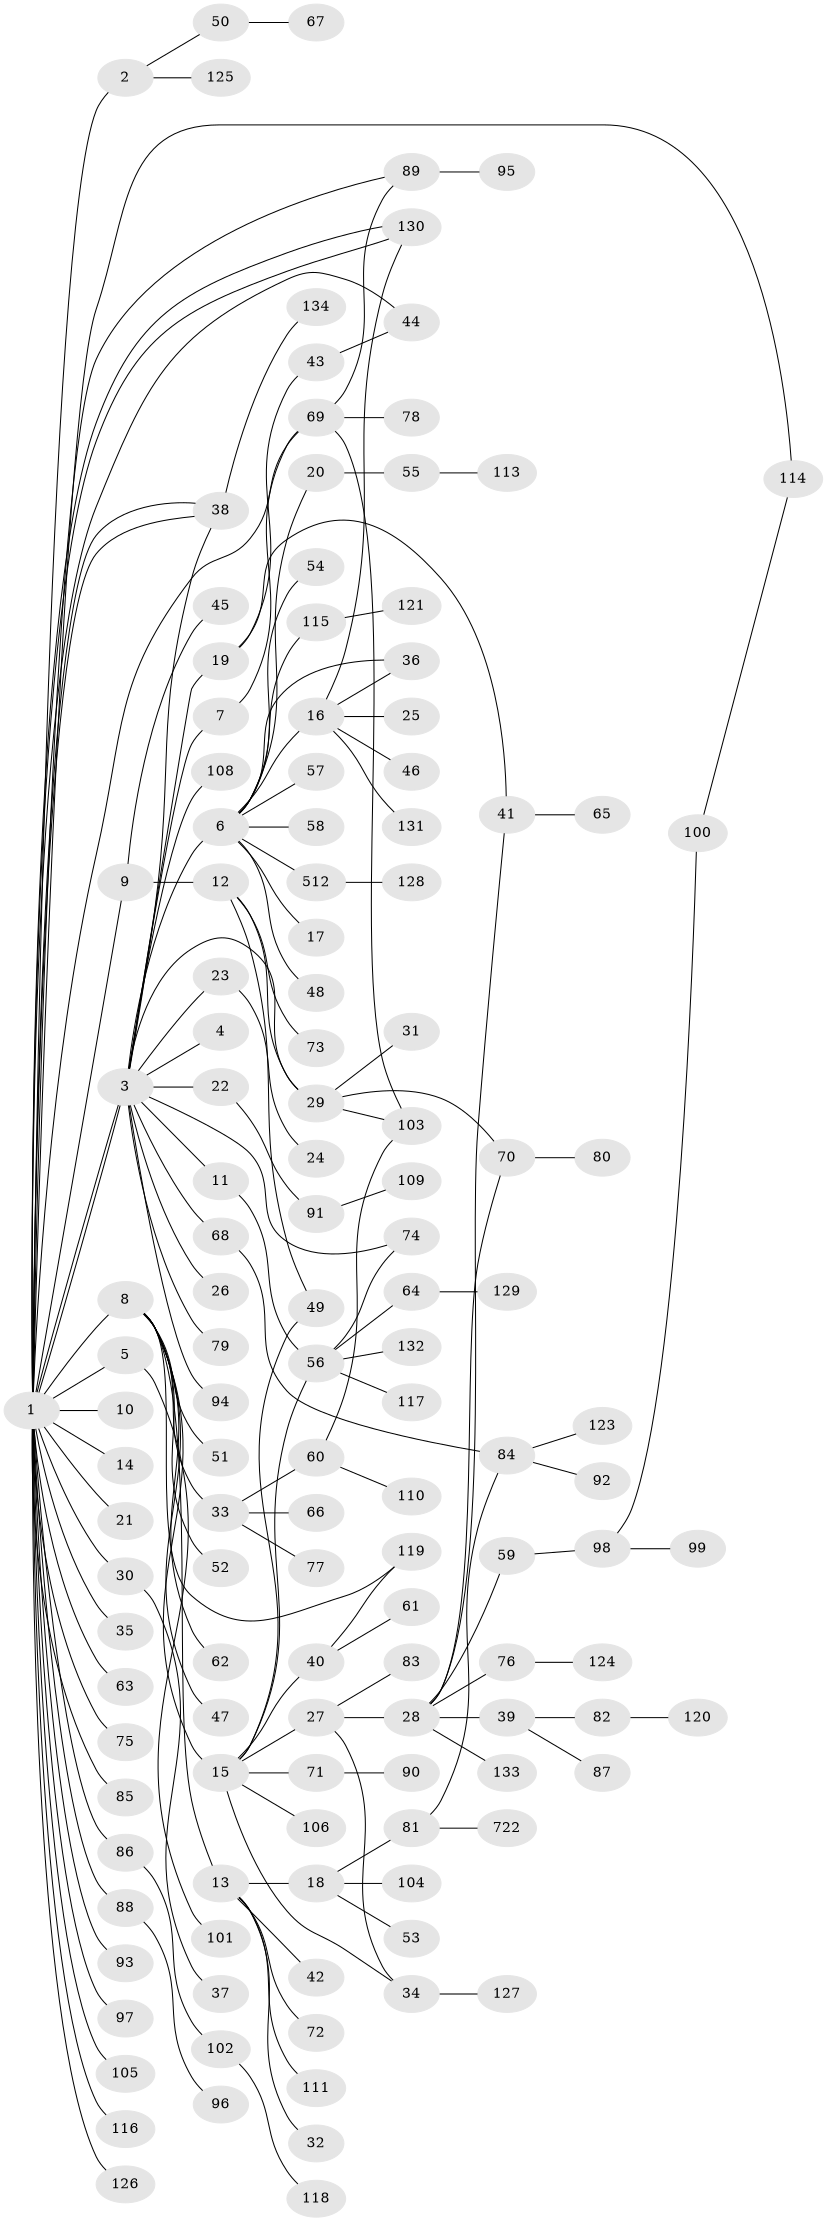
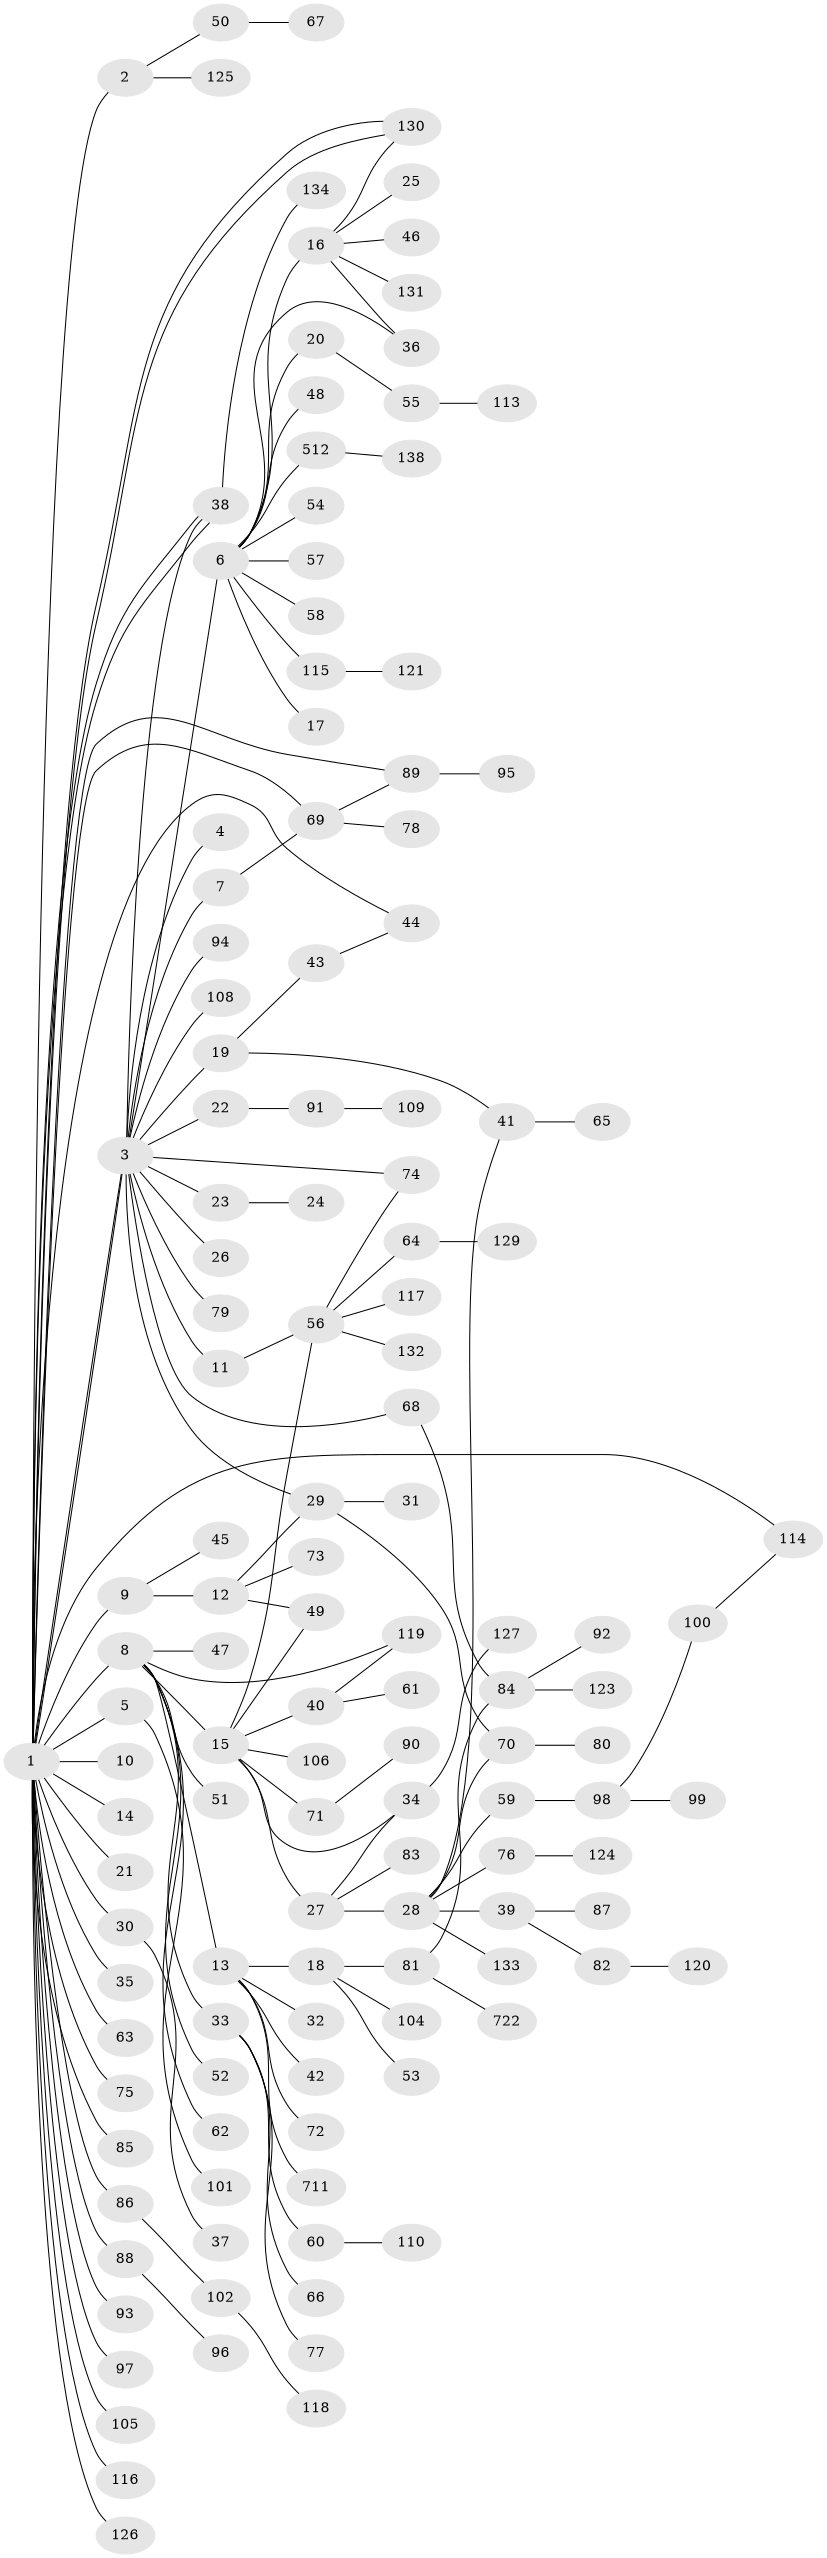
node "128": label "128" -> "138"
node "103": removed
node "111": label "111" -> "711"
